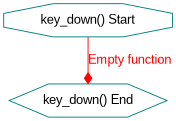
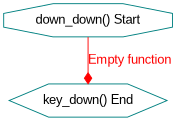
node "key_down() Start": label "key_down() Start" -> "down_down() Start"
